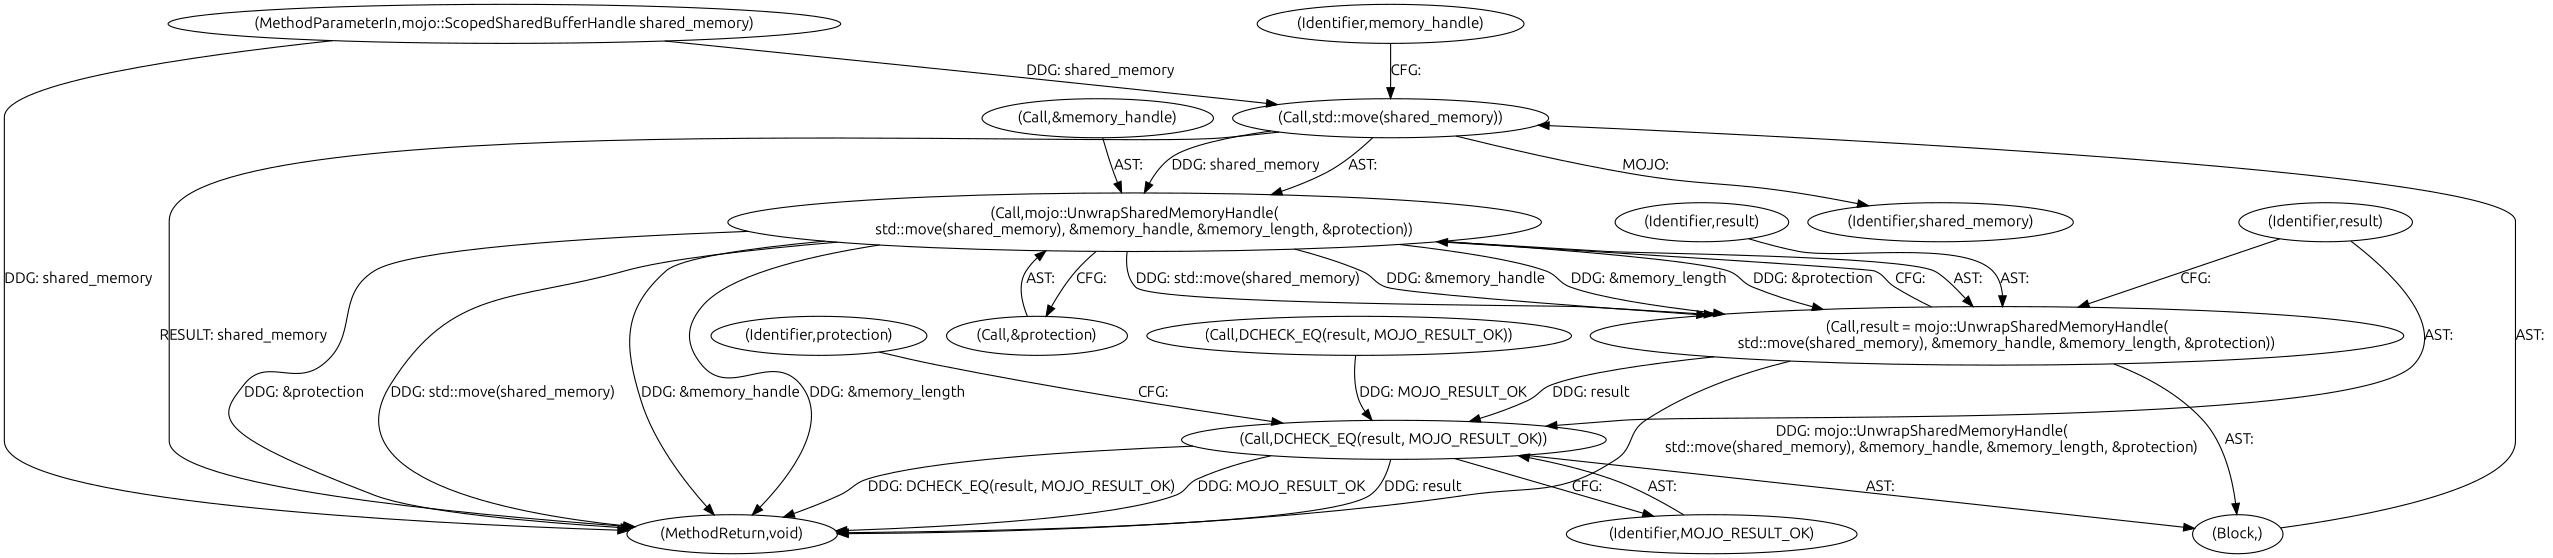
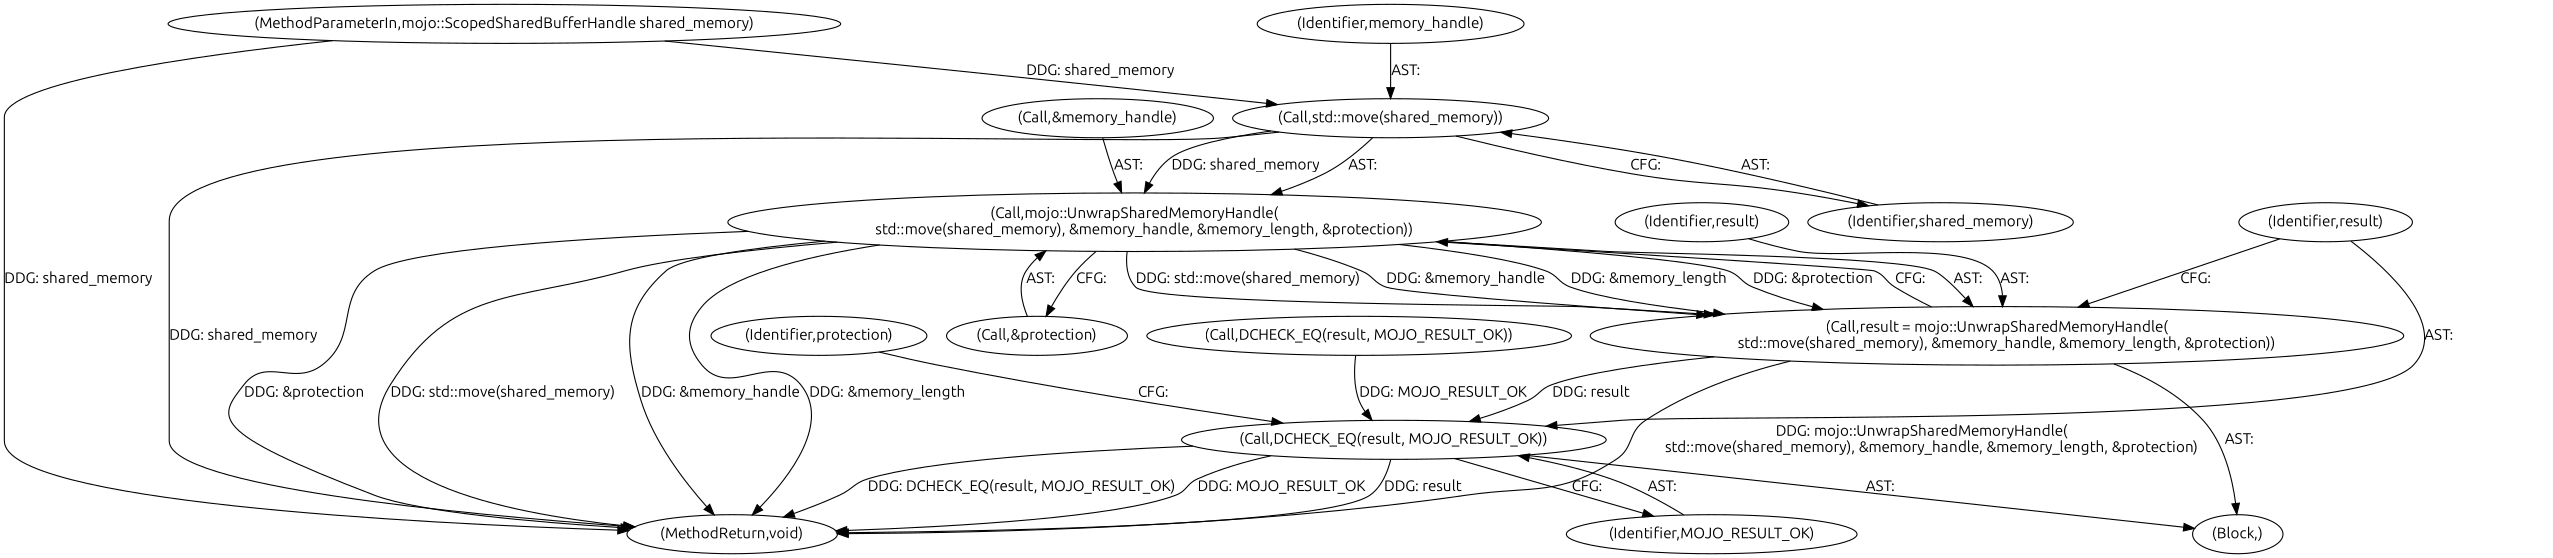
edge "(Identifier,memory_handle)" -> "(Call,std::move(shared_memory))": label "CFG: " -> "AST: "
edge "(Call,std::move(shared_memory))" -> "(Identifier,shared_memory)": label "MOJO: " -> "CFG: "
edge "(Block,)" -> "(Call,std::move(shared_memory))": now "(Identifier,shared_memory)" -> "(Call,std::move(shared_memory))"
edge "(Call,std::move(shared_memory))" -> "(MethodReturn,void)": label "RESULT: shared_memory" -> "DDG: shared_memory"
